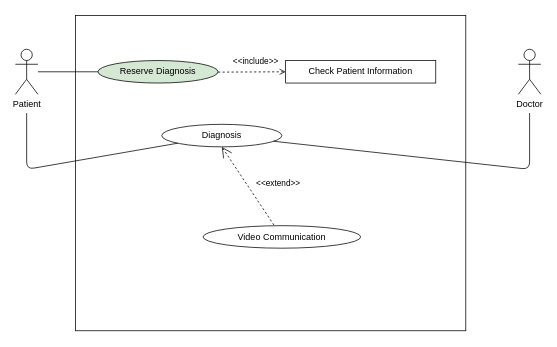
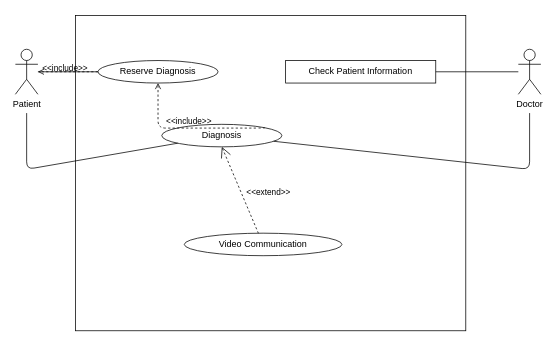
node "Reserve Diagnosis": fillcolor #d5e8d4 -> #ffffff
edge "Reserve Diagnosis" -> "Check Patient Information": now "Reserve Diagnosis" -> "Patient"
edge "Check Patient Information" -- "Doctor": added
edge "Diagnosis" -> "Reserve Diagnosis": added, label "<<include>>"
node "Video Communication": moved (282, 237) -> (263, 244)
